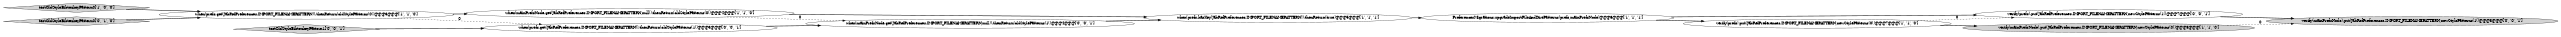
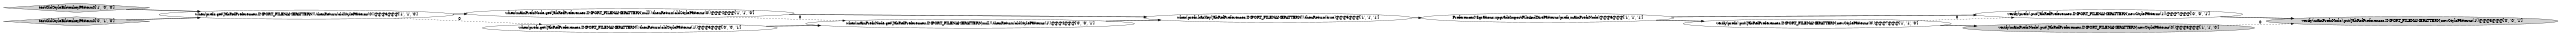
node "testOldStyleBibtexkeyPattern1['0', '0', '1']": removed
